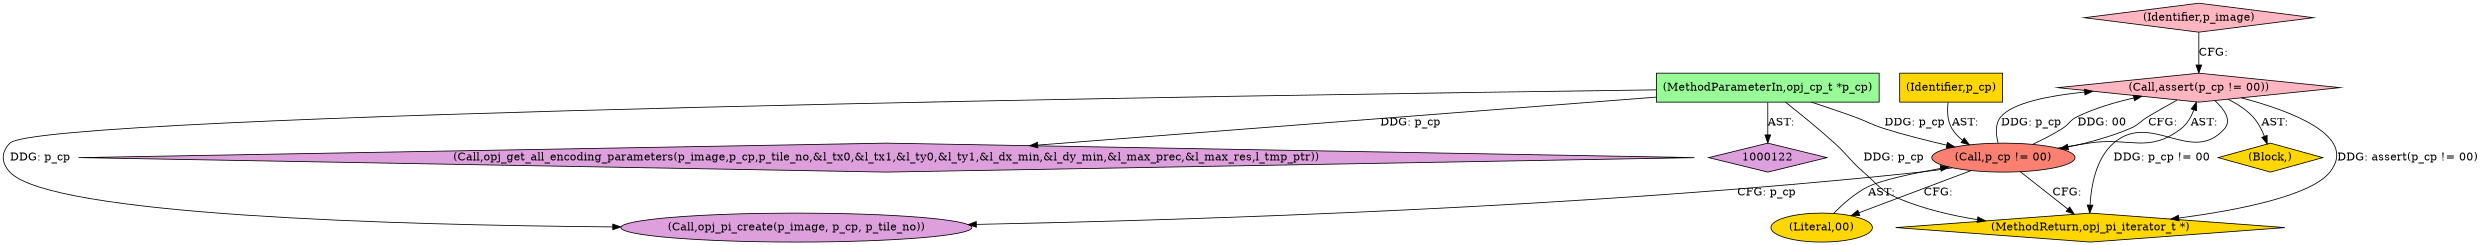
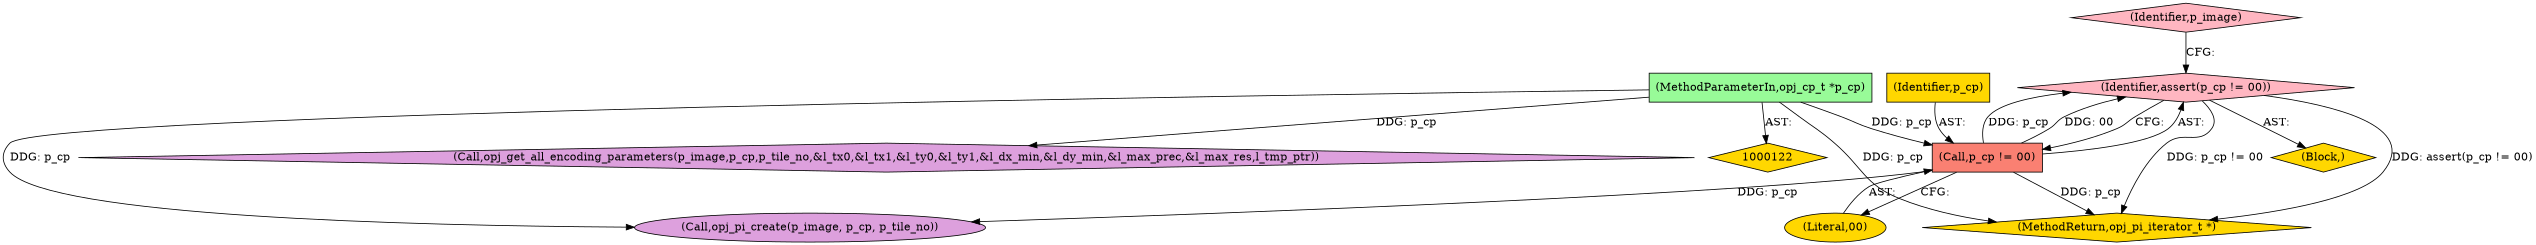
node "(Call,assert(p_cp != 00))": label "(Call,assert(p_cp != 00))" -> "(Identifier,assert(p_cp != 00))"
node "1000122": fillcolor plum -> gold
node "(Call,p_cp != 00)": shape ellipse -> box
edge "(Call,p_cp != 00)" -> "(Call,opj_pi_create(p_image, p_cp, p_tile_no))": label "CFG: p_cp" -> "DDG: p_cp"
edge "(Call,p_cp != 00)" -> "(MethodReturn,opj_pi_iterator_t *)": label "CFG: " -> "DDG: p_cp"
